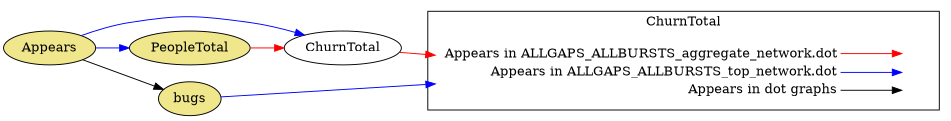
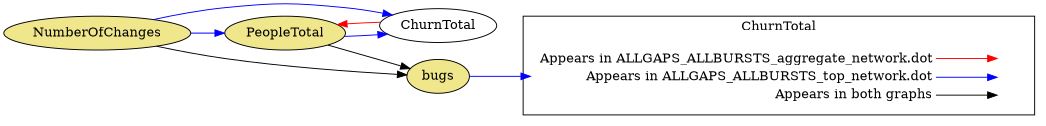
node "Appears": label "Appears" -> "NumberOfChanges"
edge "PeopleTotal" -> "ChurnTotal": color red -> blue
edge "ChurnTotal" -> "Appears in ALLGAPS_ALLBURSTS_aggregate_network.dot": now "ChurnTotal" -> "PeopleTotal"
edge "PeopleTotal" -> "bugs": added
node "Appears in ALLGAPS_ALLBURSTS_aggregate_network.dot": text "Appears in dot graphs" -> "Appears in both graphs"
